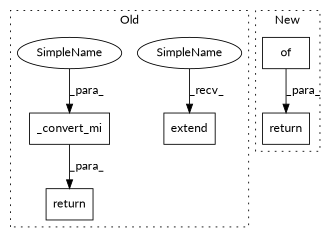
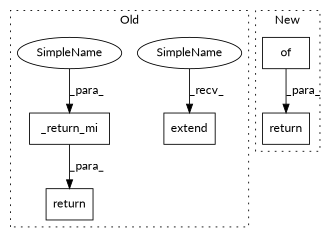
node "_convert_mi": label "_convert_mi" -> "_return_mi"
